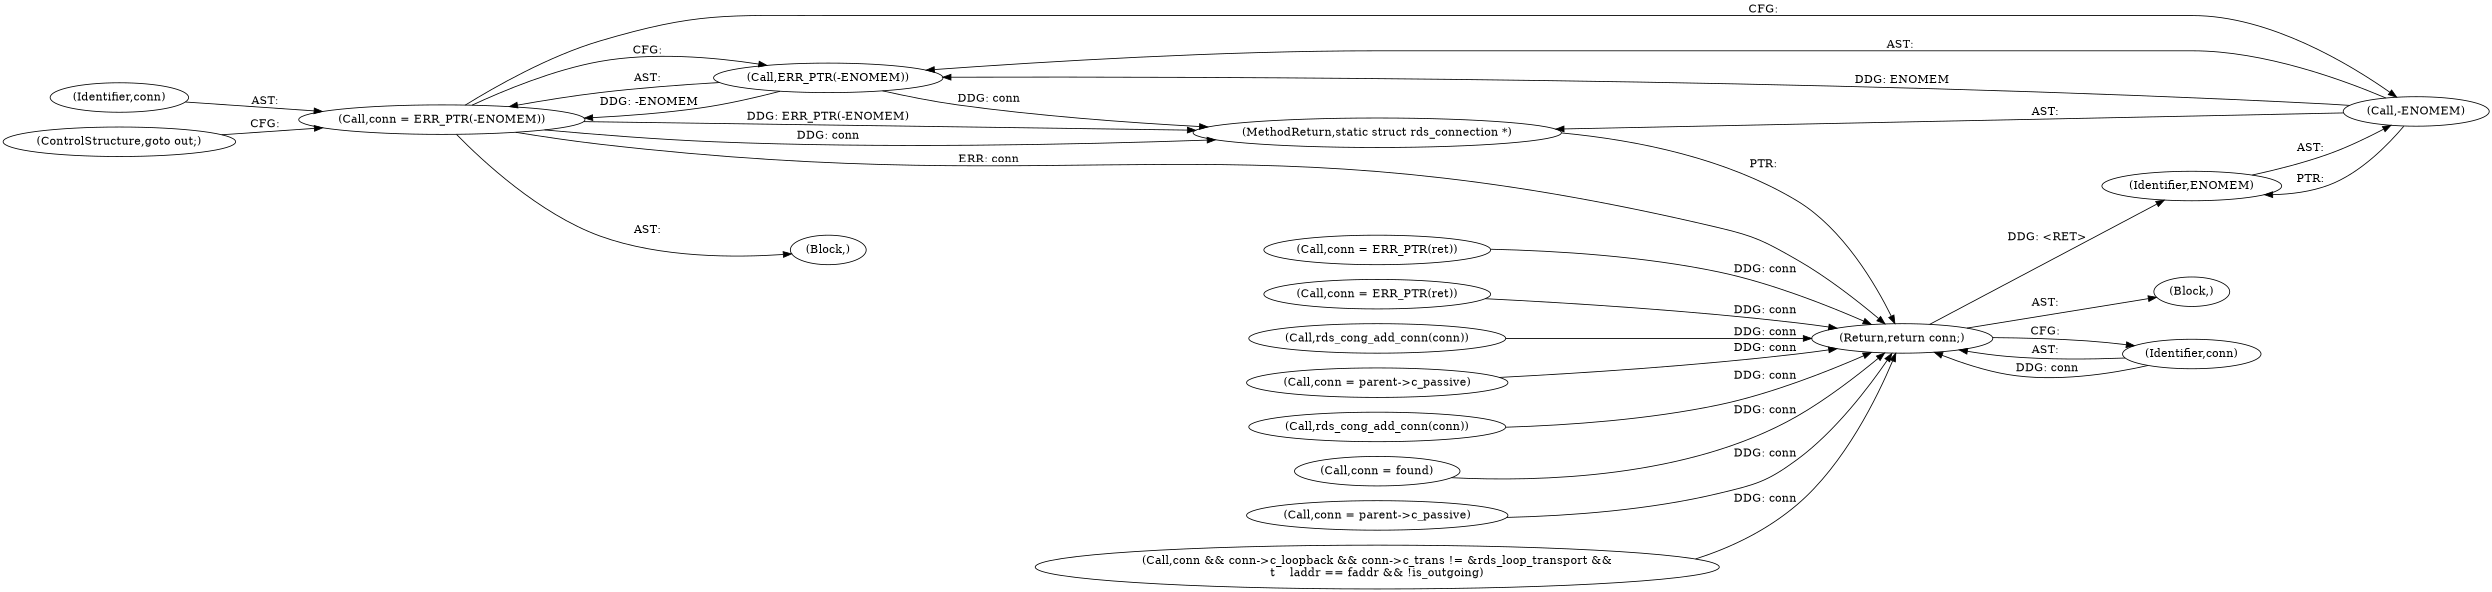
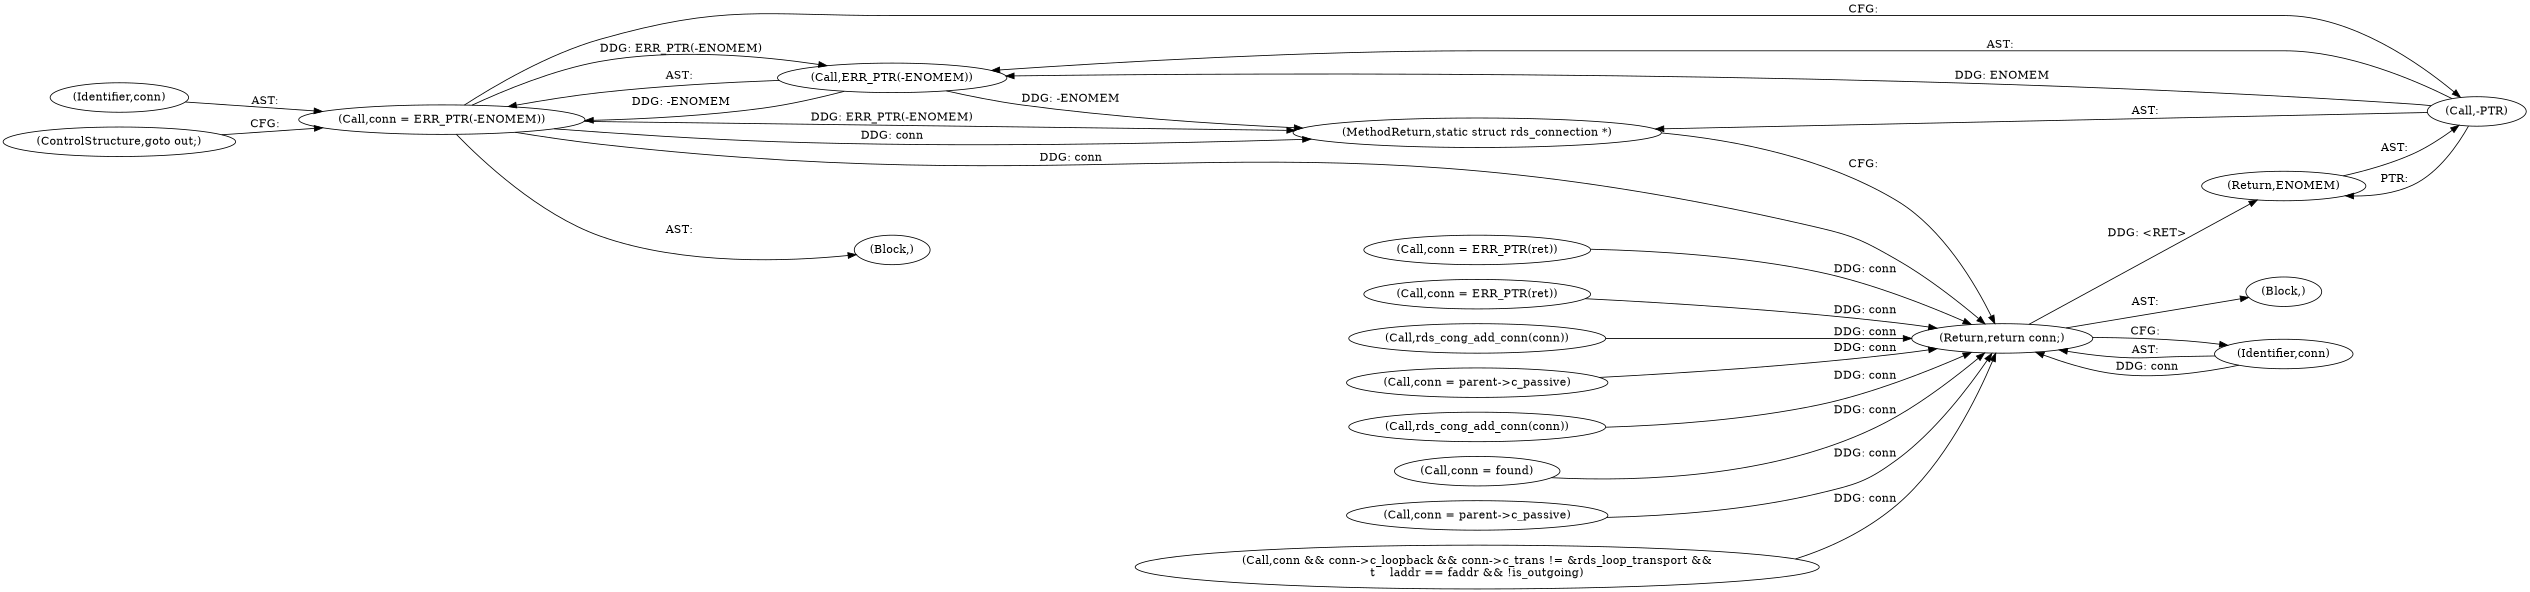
edge "(Call,conn = ERR_PTR(-ENOMEM))" -> "(Call,ERR_PTR(-ENOMEM))": label "CFG: " -> "DDG: ERR_PTR(-ENOMEM)"
edge "(Call,ERR_PTR(-ENOMEM))" -> "(MethodReturn,static struct rds_connection *)": label "DDG: conn" -> "DDG: -ENOMEM"
node "(Call,-ENOMEM)": label "(Call,-ENOMEM)" -> "(Call,-PTR)"
edge "(Call,conn = ERR_PTR(-ENOMEM))" -> "(Return,return conn;)": label "ERR: conn" -> "DDG: conn"
edge "(MethodReturn,static struct rds_connection *)" -> "(Return,return conn;)": label "PTR: " -> "CFG: "
node "(Identifier,ENOMEM)": label "(Identifier,ENOMEM)" -> "(Return,ENOMEM)"
